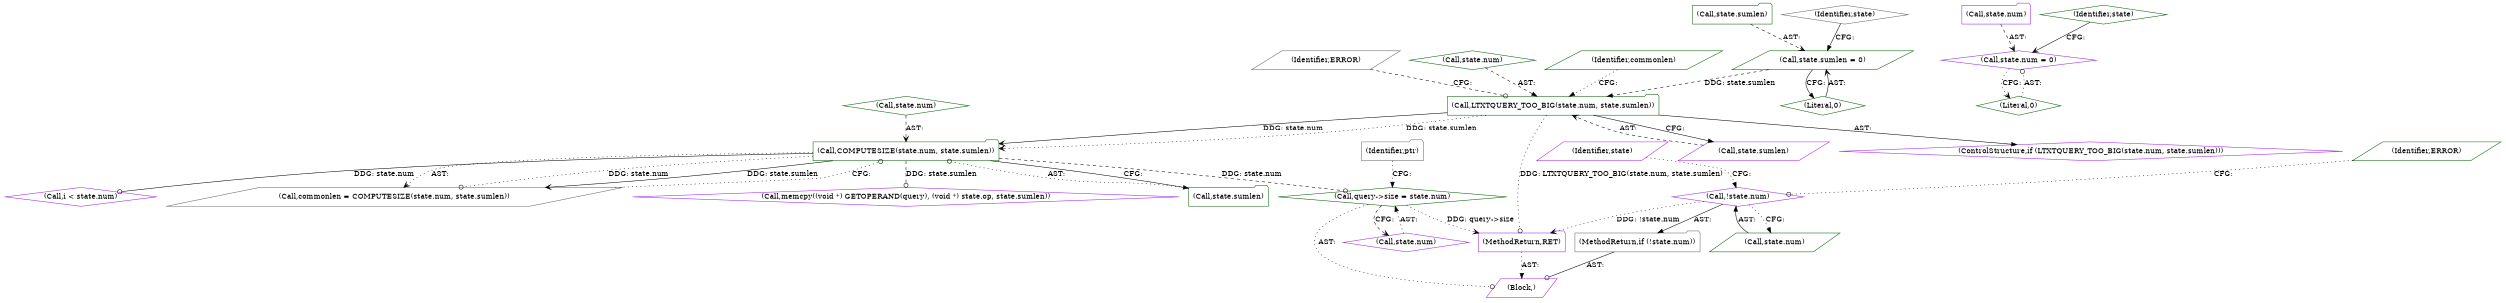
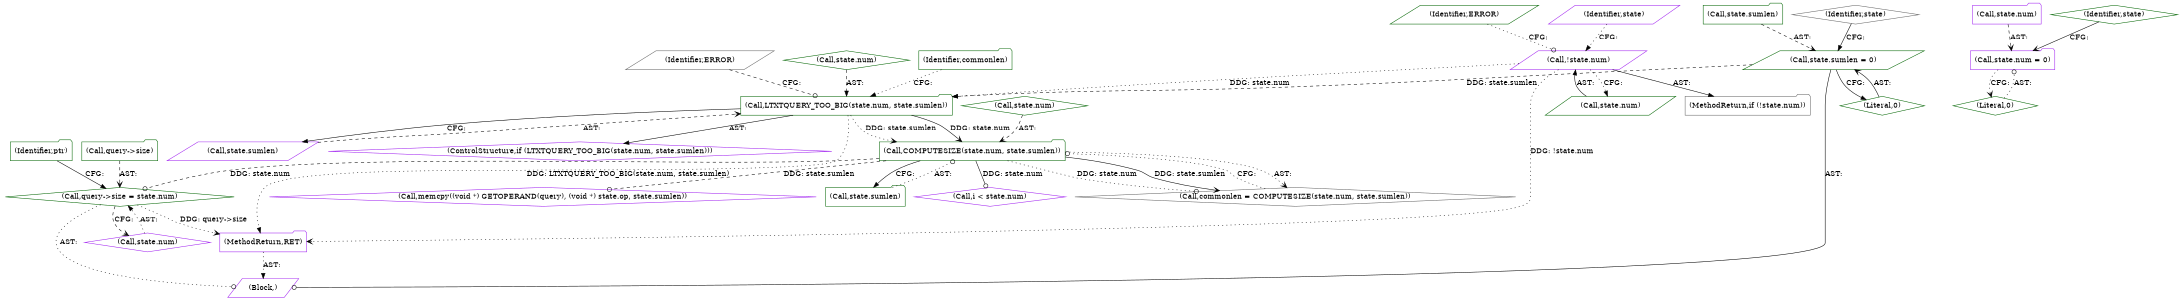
node "(Identifier,commonlen)": shape parallelogram -> folder
node "(Call,state.num = 0)": shape diamond -> folder
edge "(Call,!state.num)" -> "(Call,LTXTQUERY_TOO_BIG(state.num, state.sumlen))": added, label "DDG: state.num"
node "(Call,query->size)": added
node "(Identifier,ptr)": color gray40 -> darkgreen
edge "(Call,LTXTQUERY_TOO_BIG(state.num, state.sumlen))" -> "(MethodReturn,RET)": arrowhead odot -> normal
edge "(Identifier,ptr)" -> "(Call,query->size = state.num)": style dotted -> solid
node "(Call,commonlen = COMPUTESIZE(state.num, state.sumlen))": shape parallelogram -> diamond
node "(Call,!state.num)": shape diamond -> parallelogram
edge "(MethodReturn,if (!state.num))" -> "(Block,)": now "(Call,state.sumlen = 0)" -> "(Block,)"
